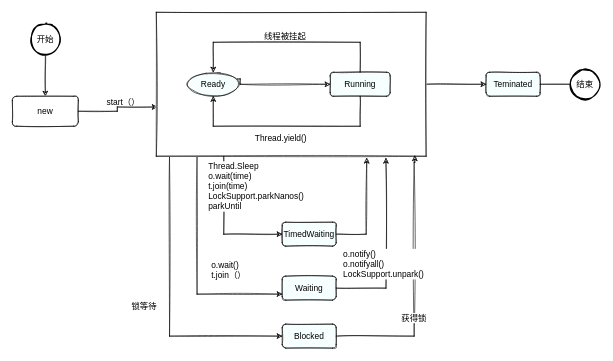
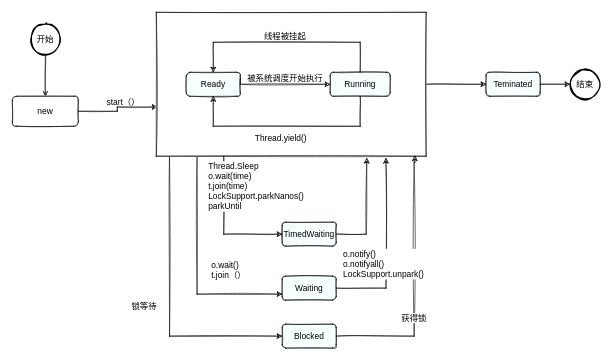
node "被系统调度开始执行": added
node "Ready": shape ellipse -> rounded rectangle
edge "Teminated" -- "结束": arrowhead none -> classic
edge "开始" -> "new": arrowhead classic -> open
